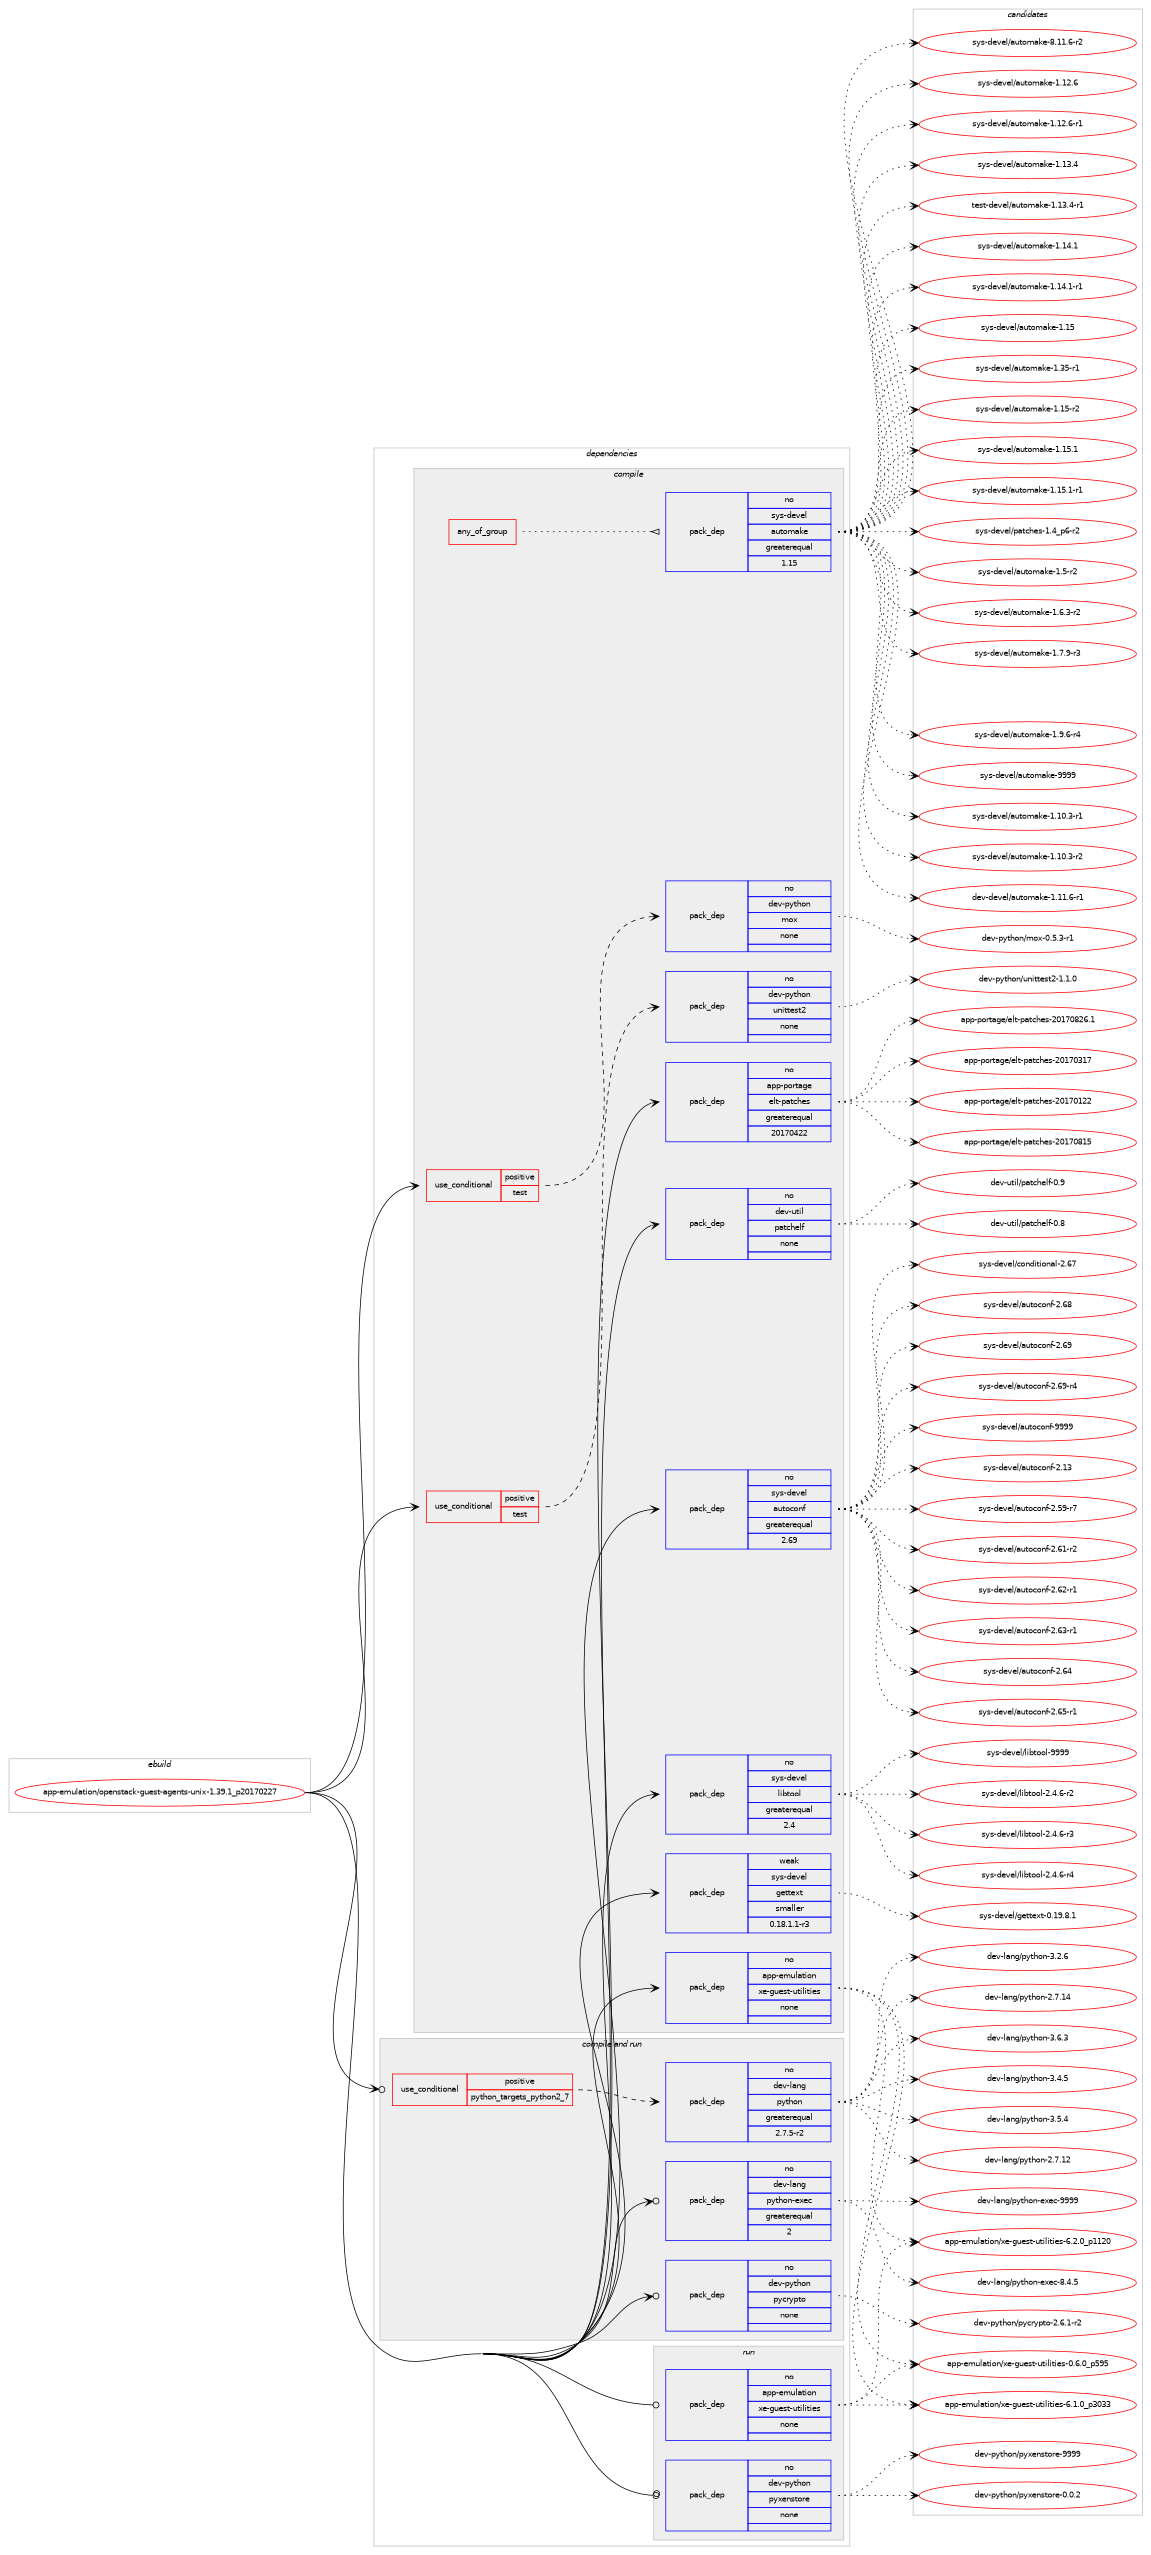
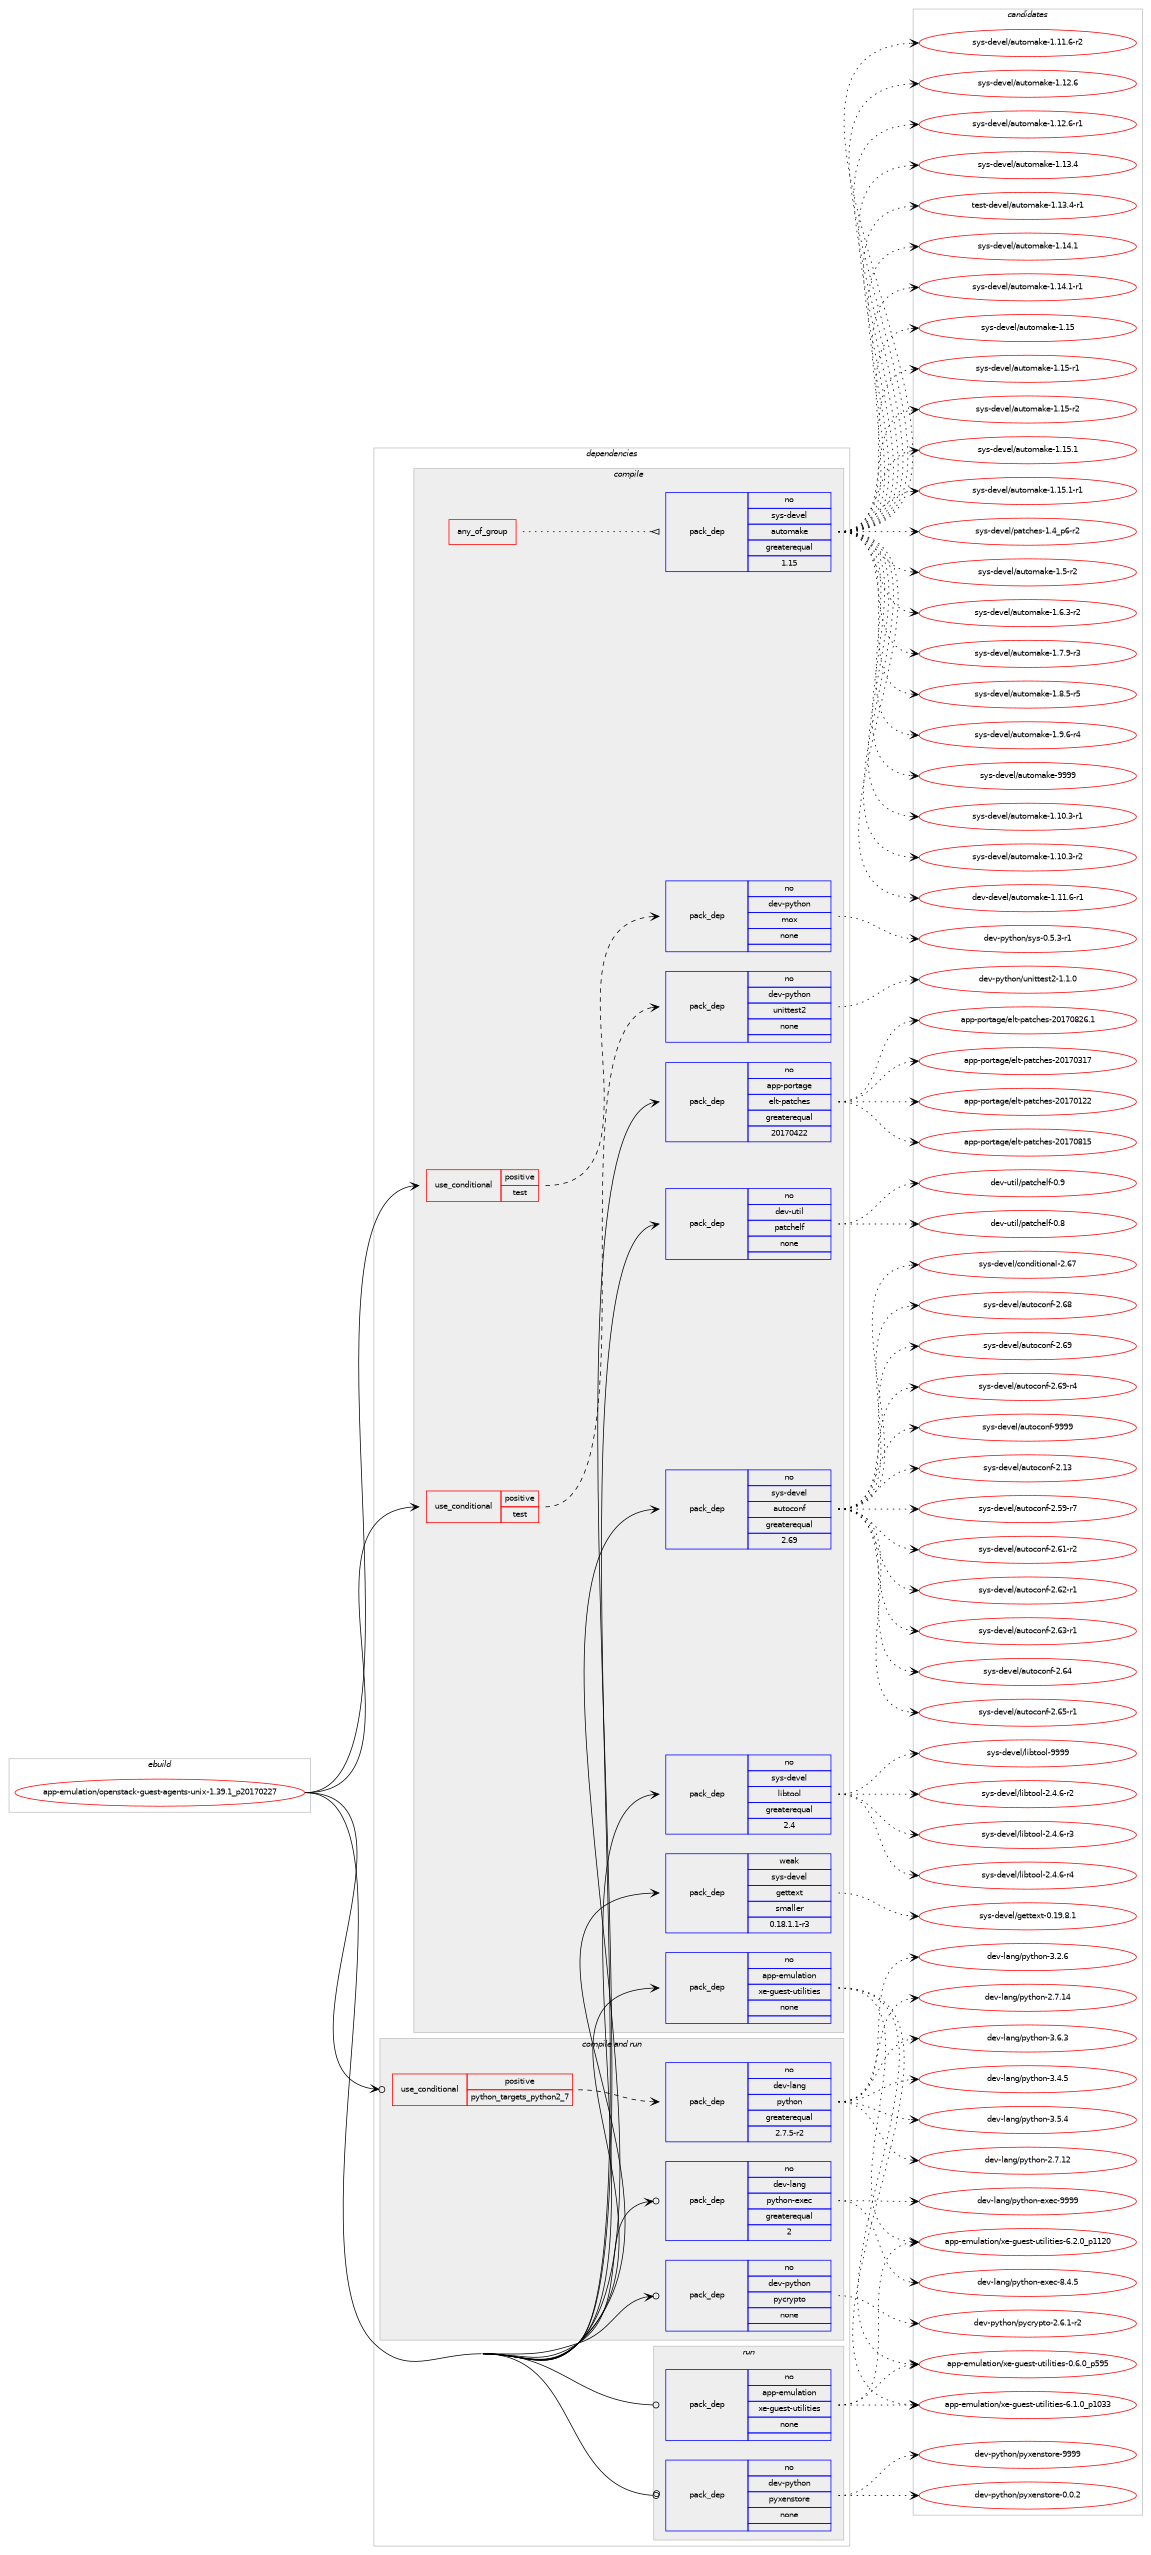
node "sys-devel/automake-8.11.6-r2": label "sys-devel/automake-8.11.6-r2" -> "sys-devel/automake-1.11.6-r2"
node "sys-devel/automake-1.35-r1": label "sys-devel/automake-1.35-r1" -> "sys-devel/automake-1.15-r1"
node "sys-devel/automake-1.8.5-r5": added
node "dev-python/mox-0.5.3-r1": label "dev-python/mox-0.5.3-r1" -> "dev-python/sys-0.5.3-r1"
node "app-emulation/xe-guest-utilities-6.1.0_p3033": label "app-emulation/xe-guest-utilities-6.1.0_p3033" -> "app-emulation/xe-guest-utilities-6.1.0_p1033"
